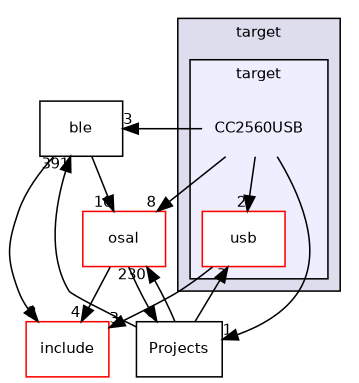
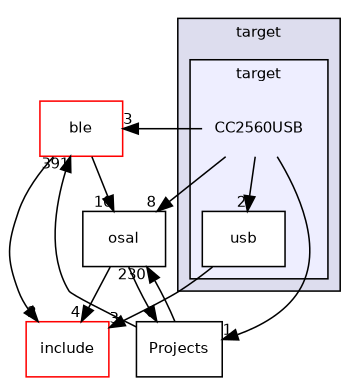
node "ble": color black -> red
node "osal": color red -> black
node "usb": color red -> black
edge "Projects" -> "usb": removed
